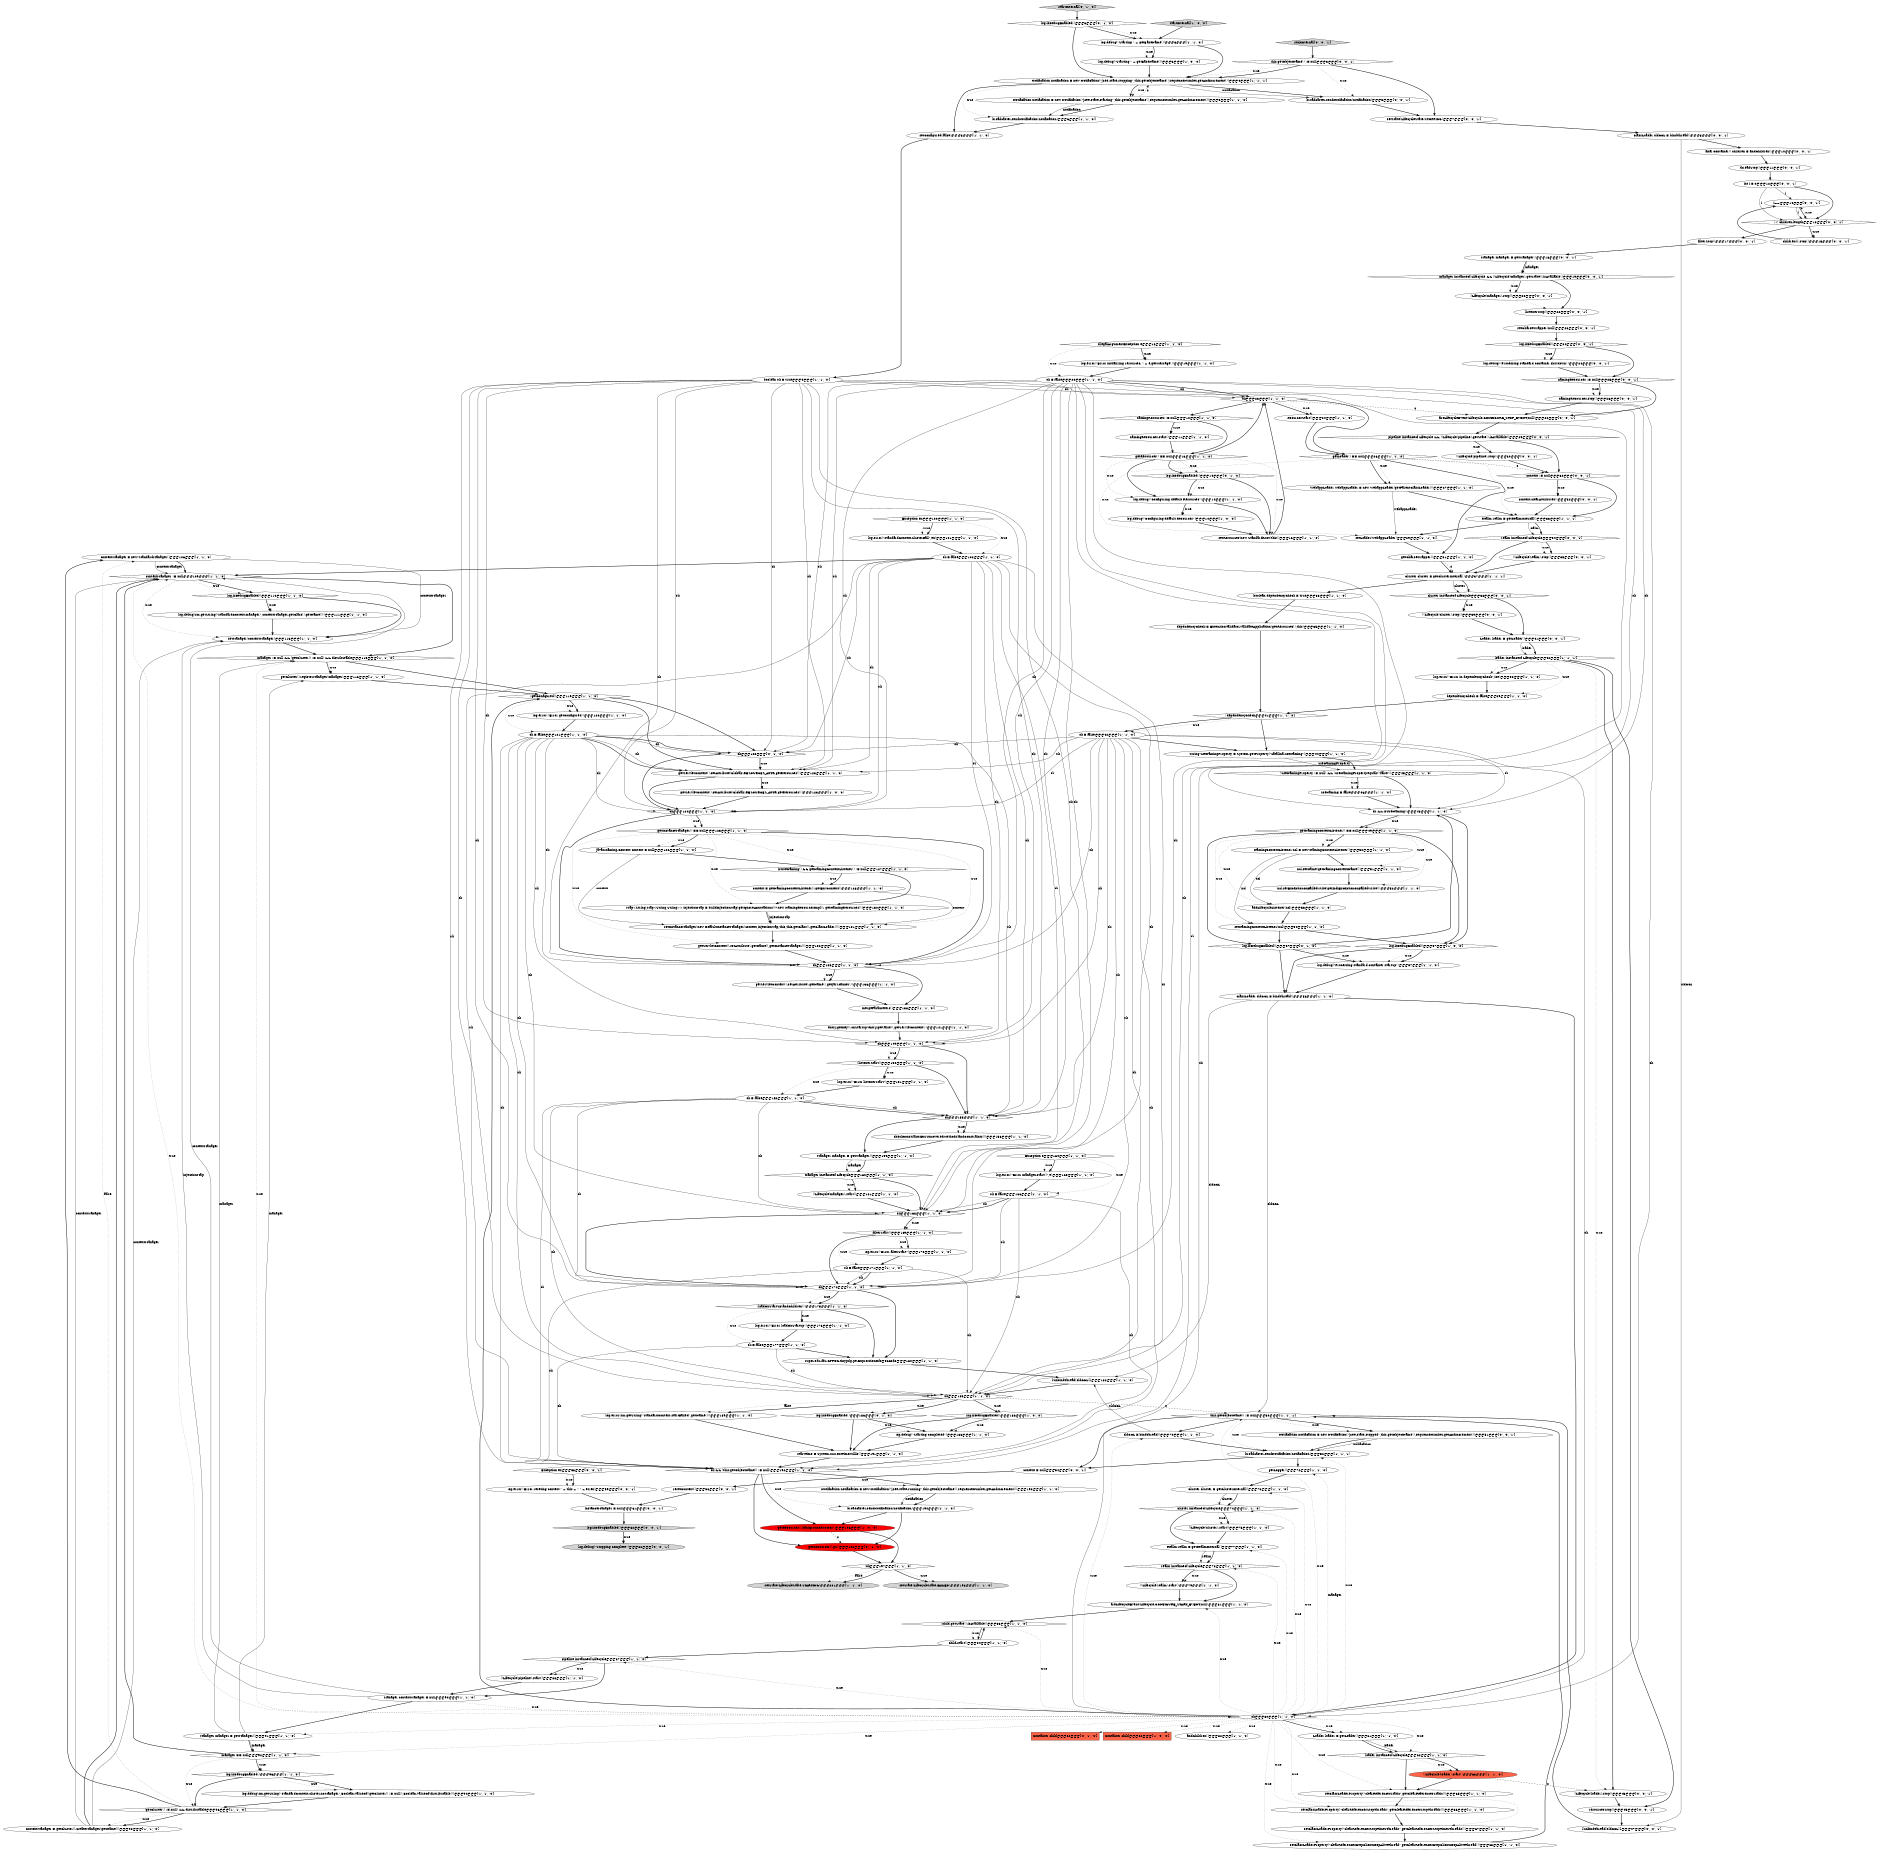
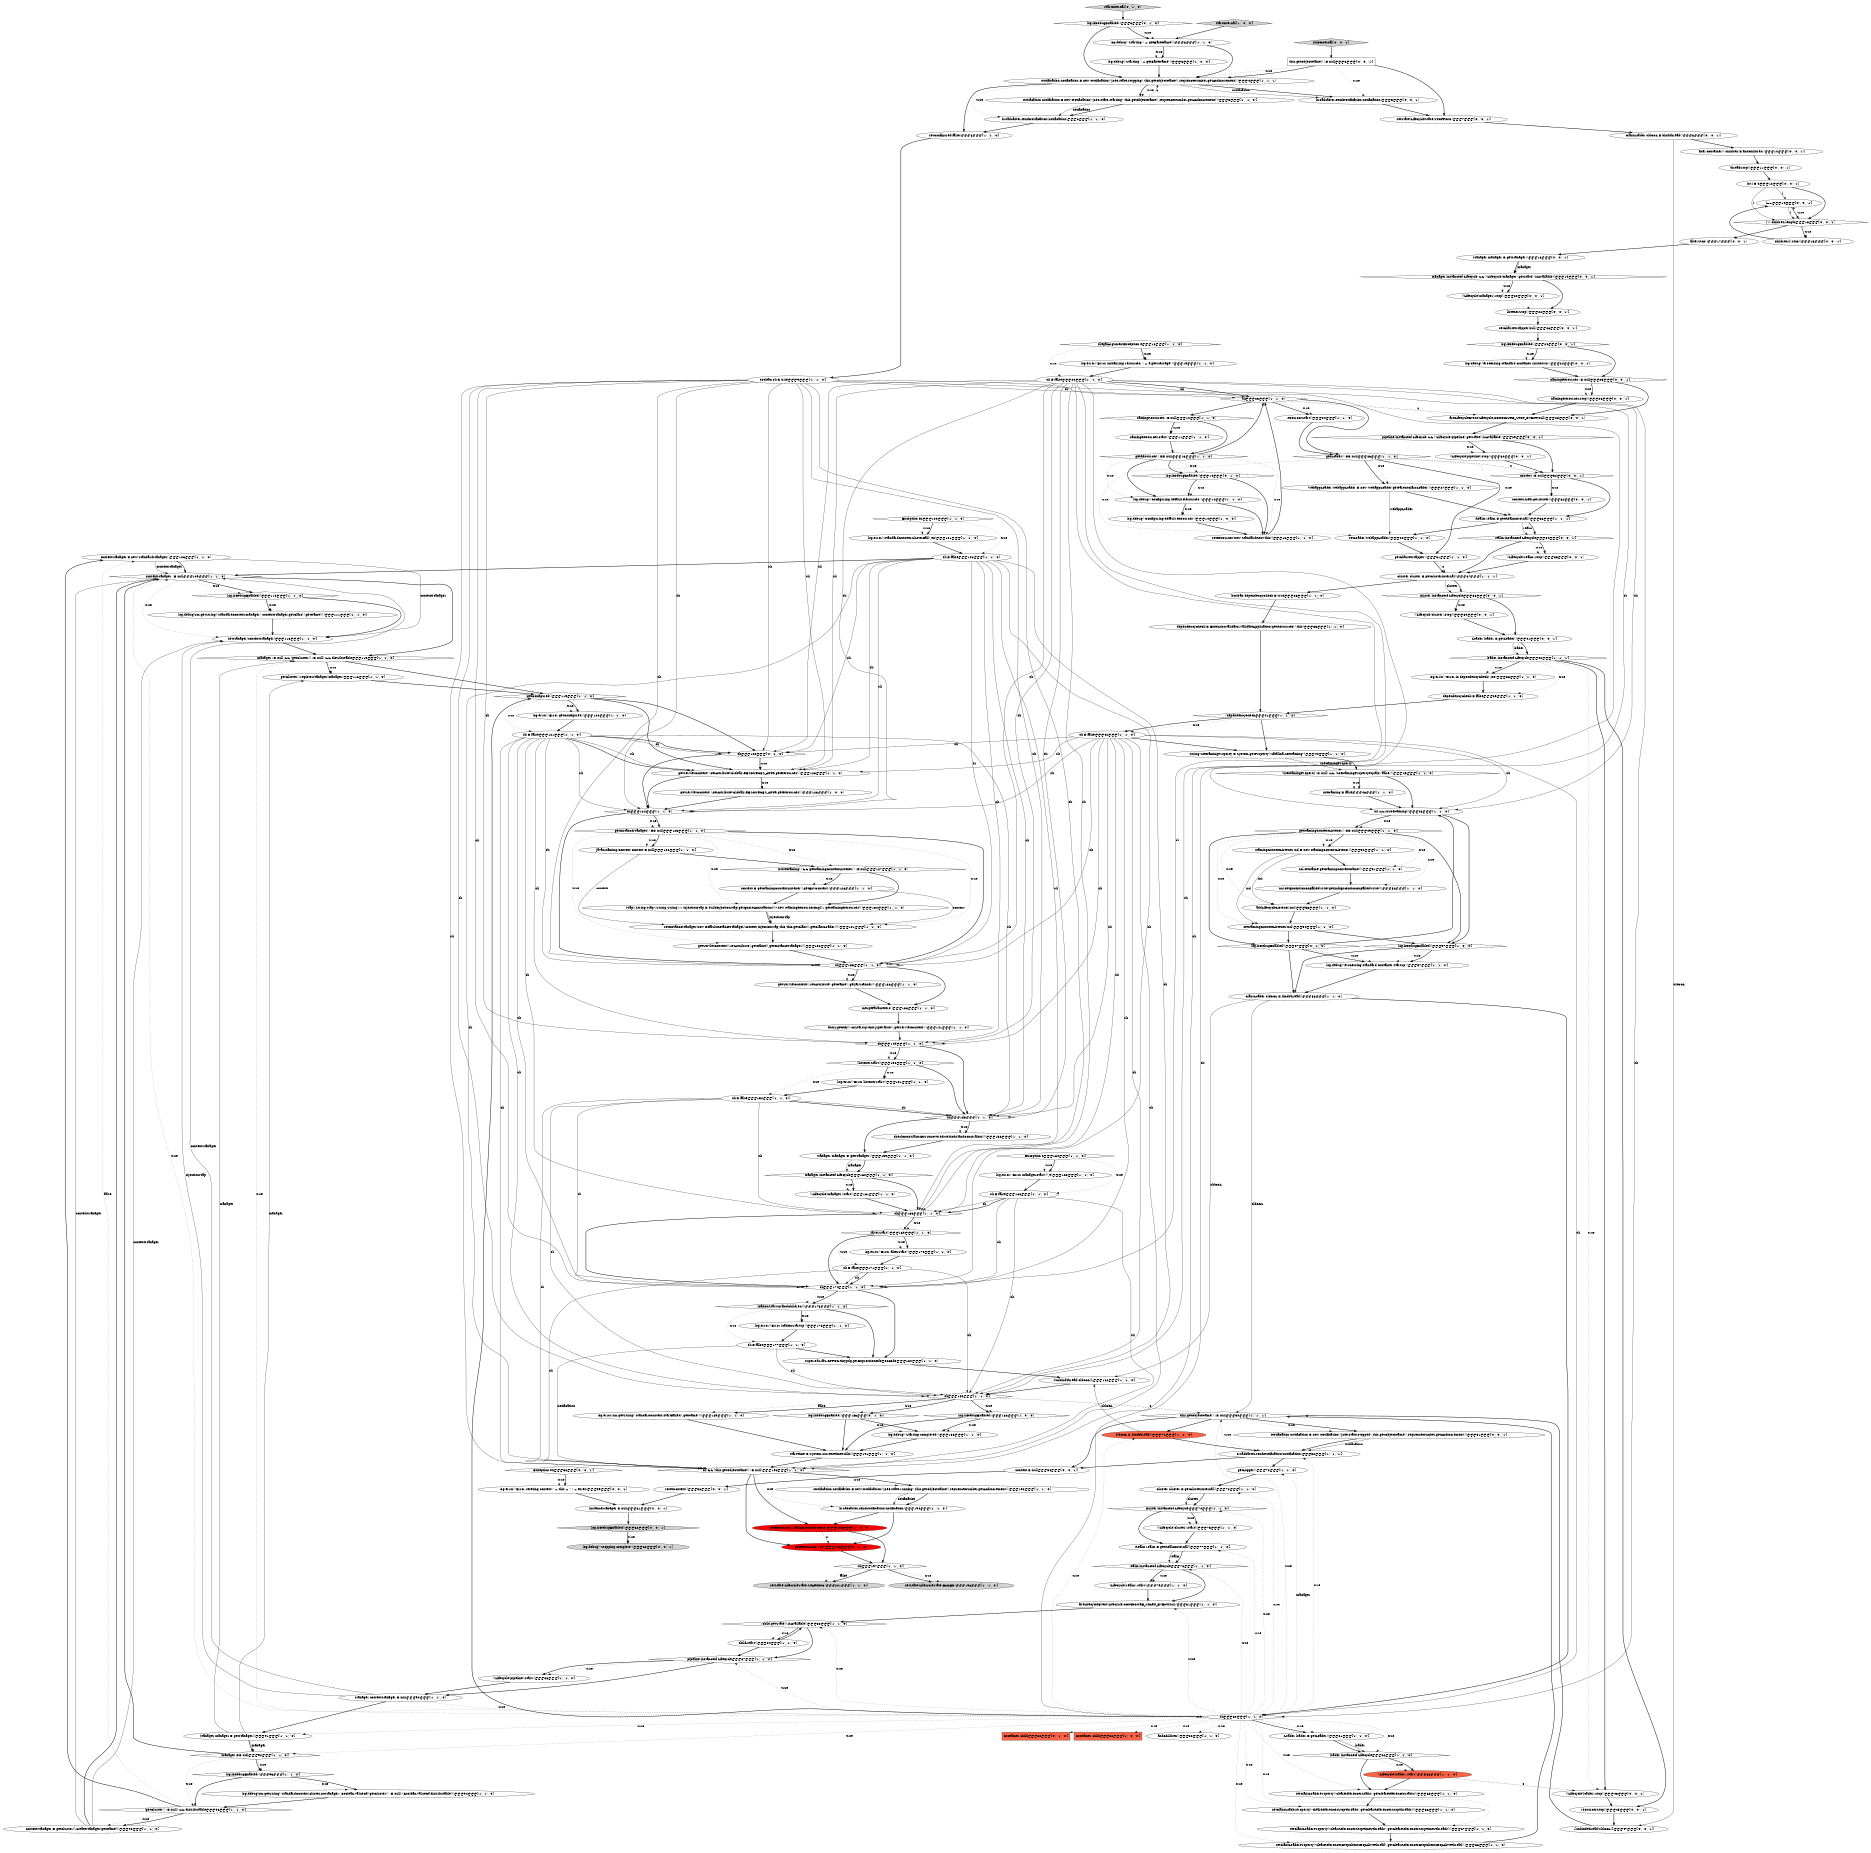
node "this.getObjectName() != null@@@3@@@['0', '0', '1']": shape diamond -> box
edge "ok = false@@@177@@@['1', '1', '0']" -> "ok && (this.getObjectName() != null)@@@192@@@['1', '1', '0']": label "ok" -> "notification"
node "oldCCL = bindThread()@@@70@@@['1', '1', '0']": fillcolor white -> tomato
edge "!child.getState().isAvailable()@@@83@@@['1', '1', '0']" -> "pipeline instanceof Lifecycle@@@87@@@['1', '1', '0']": added
